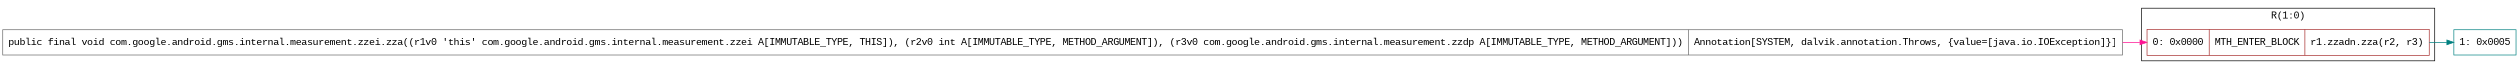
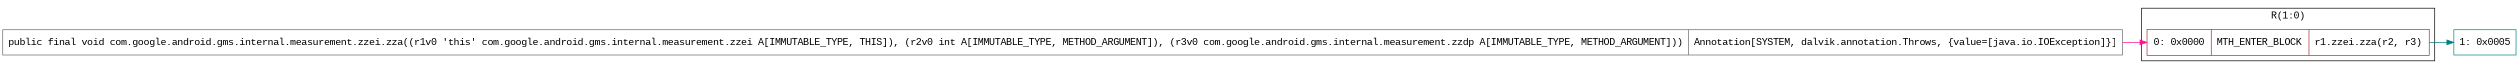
node "0: 0x0000": text "r1.zzadn.zza(r2, r3)" -> "r1.zzei.zza(r2, r3)"
